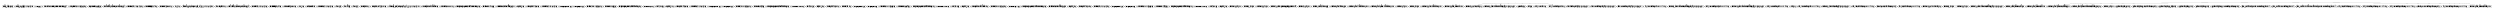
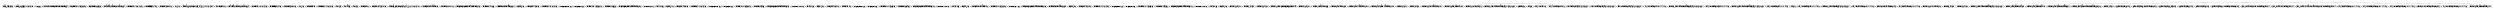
node "use windows/meterpreter/reverse_tcp A4": label "use windows/meterpreter/reverse_tcp A4" -> "use windows/meterpreter/reverse_config A4"
